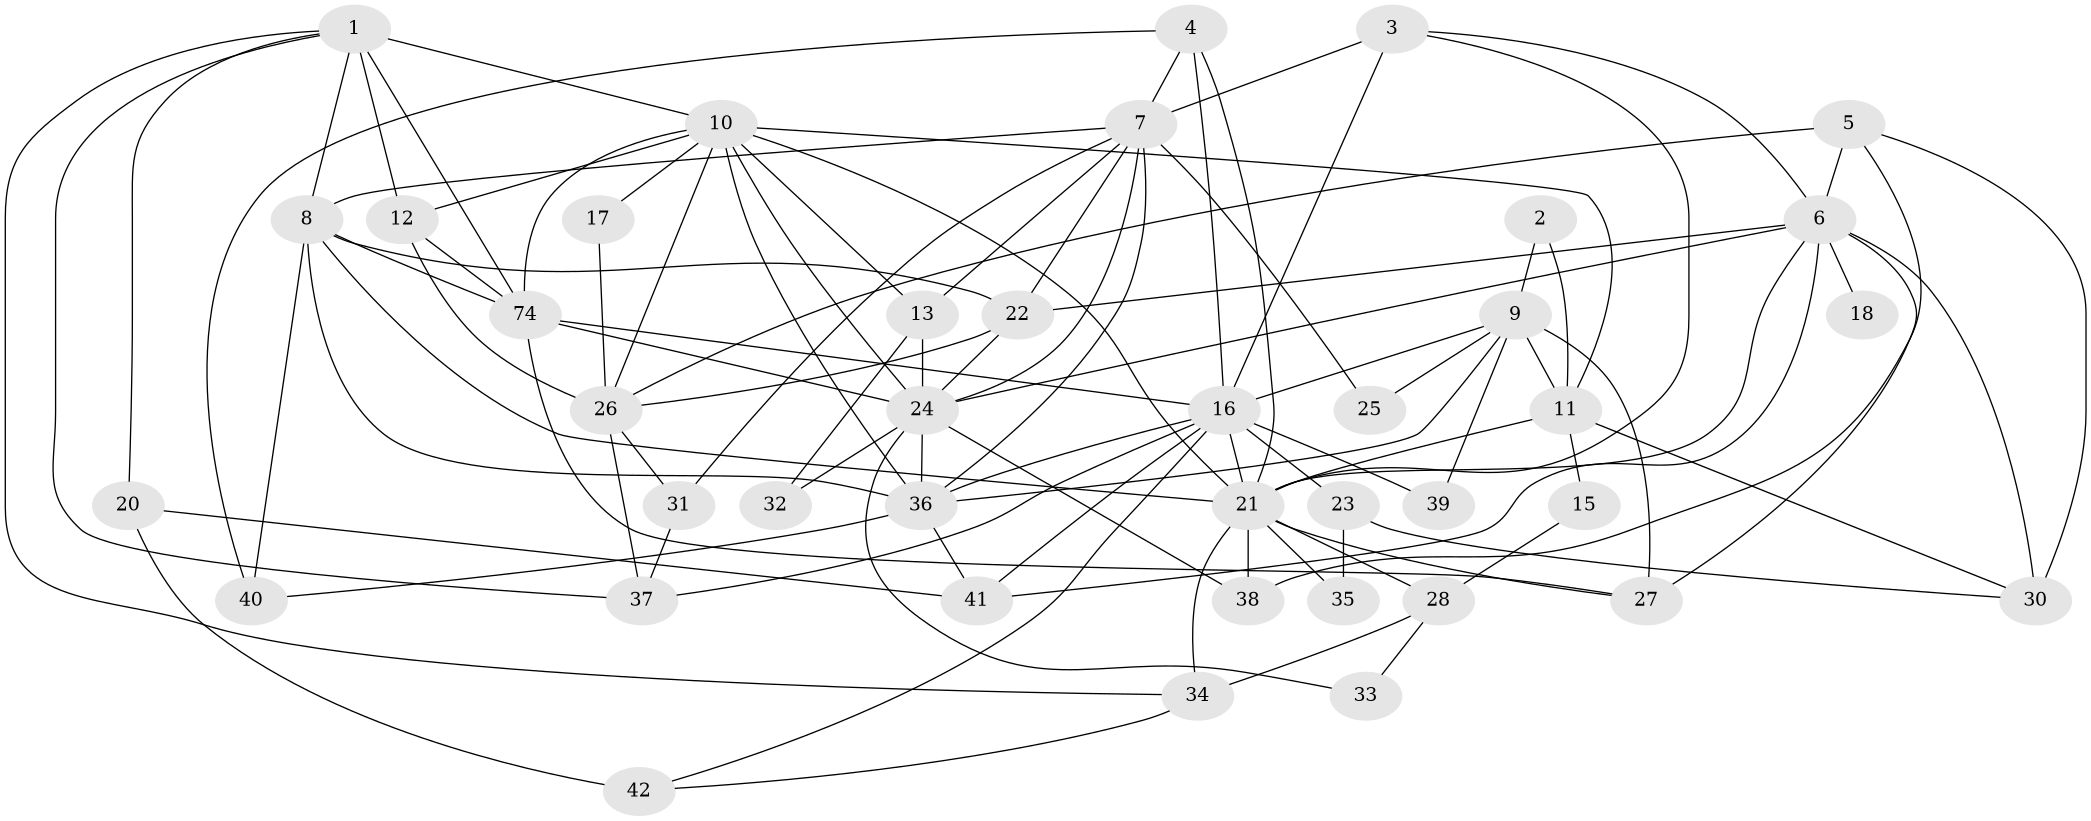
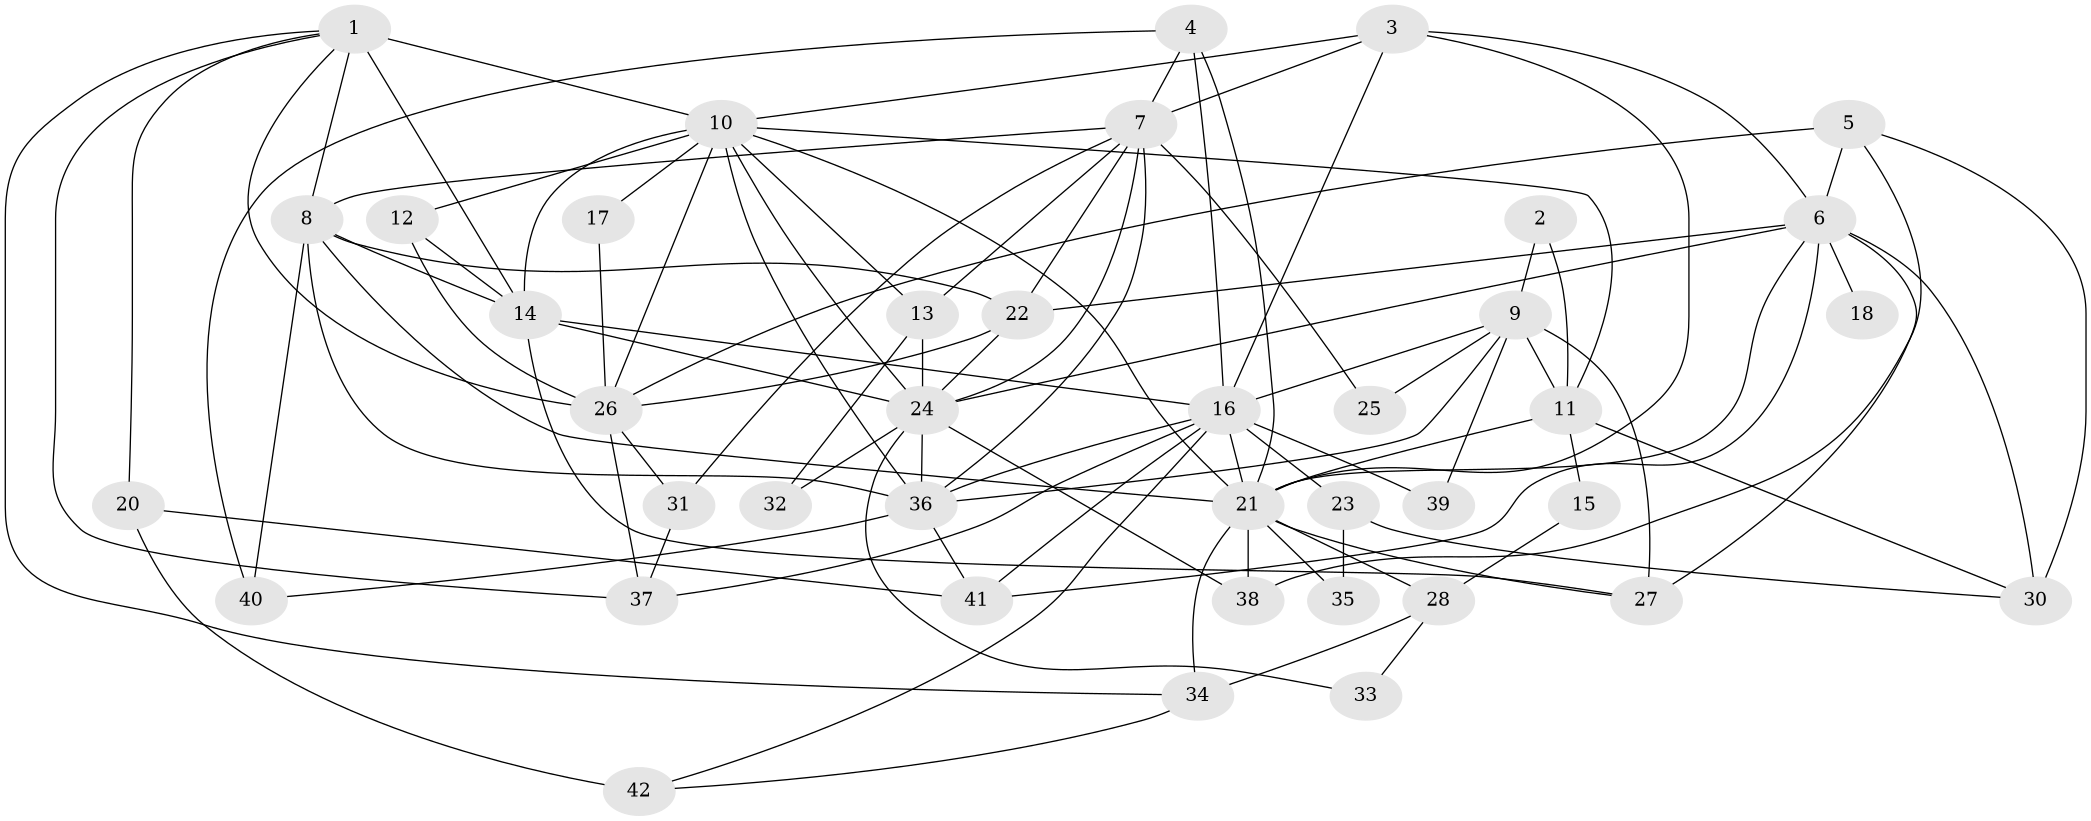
edge "3" -- "10": added
edge "1" -- "12": now "1" -- "26"
node "74": label "74" -> "14"
